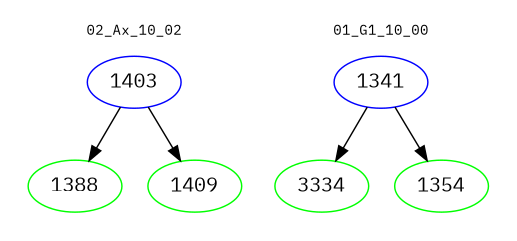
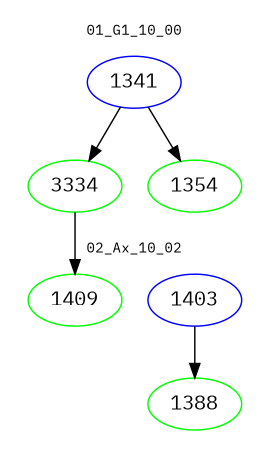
edge "1403" -> "1409": now "3334" -> "1409"
